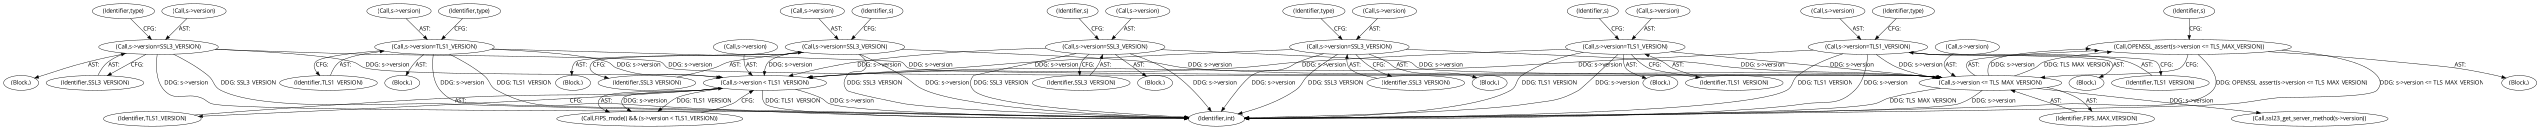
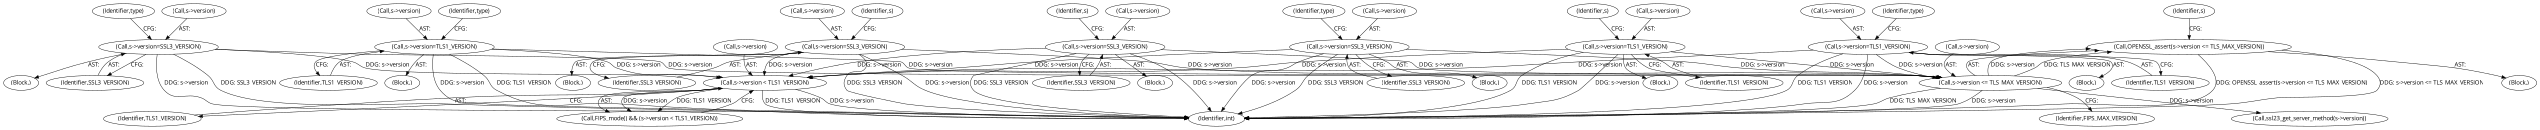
edge "(Call,OPENSSL_assert(s->version <= TLS_MAX_VERSION))" -> "(Call,s->version <= TLS_MAX_VERSION)": removed, label "CFG:"
edge "(Call,s->version <= TLS_MAX_VERSION)" -> "(Identifier,FIPS_MAX_VERSION)": label "AST: " -> "CFG: "
edge "(Identifier,FIPS_MAX_VERSION)" -> "(Call,s->version <= TLS_MAX_VERSION)": removed, label "AST:"
